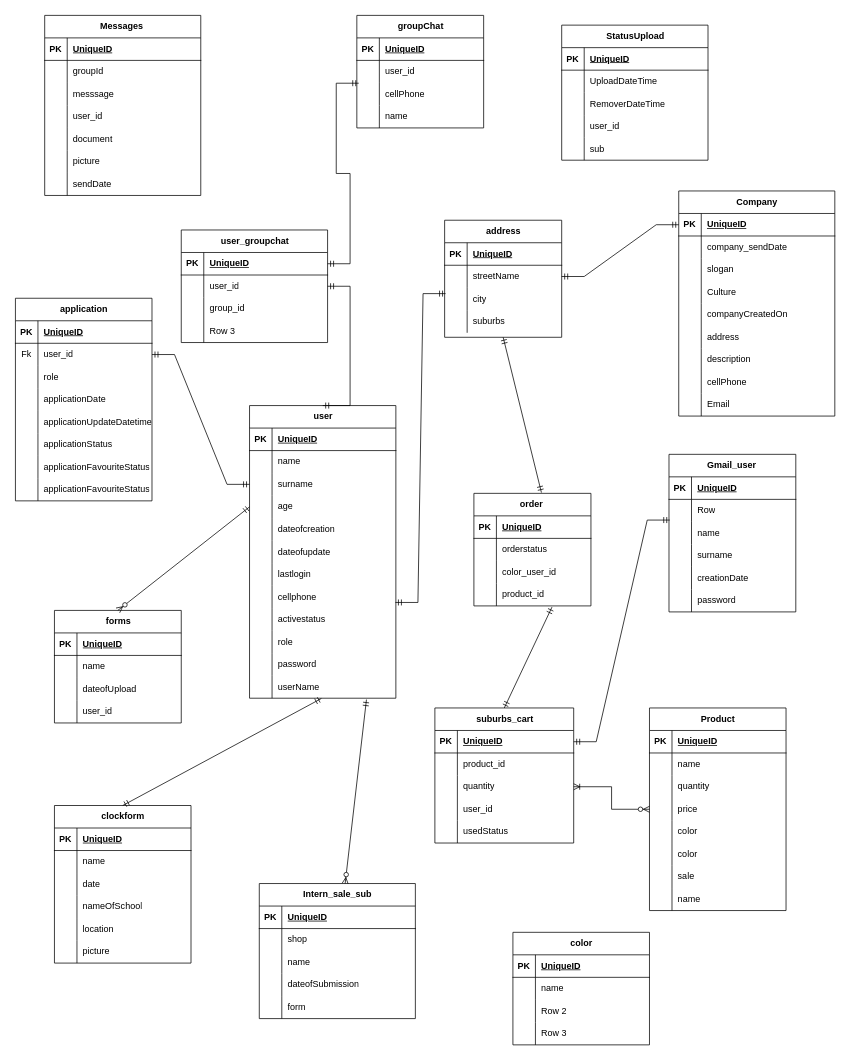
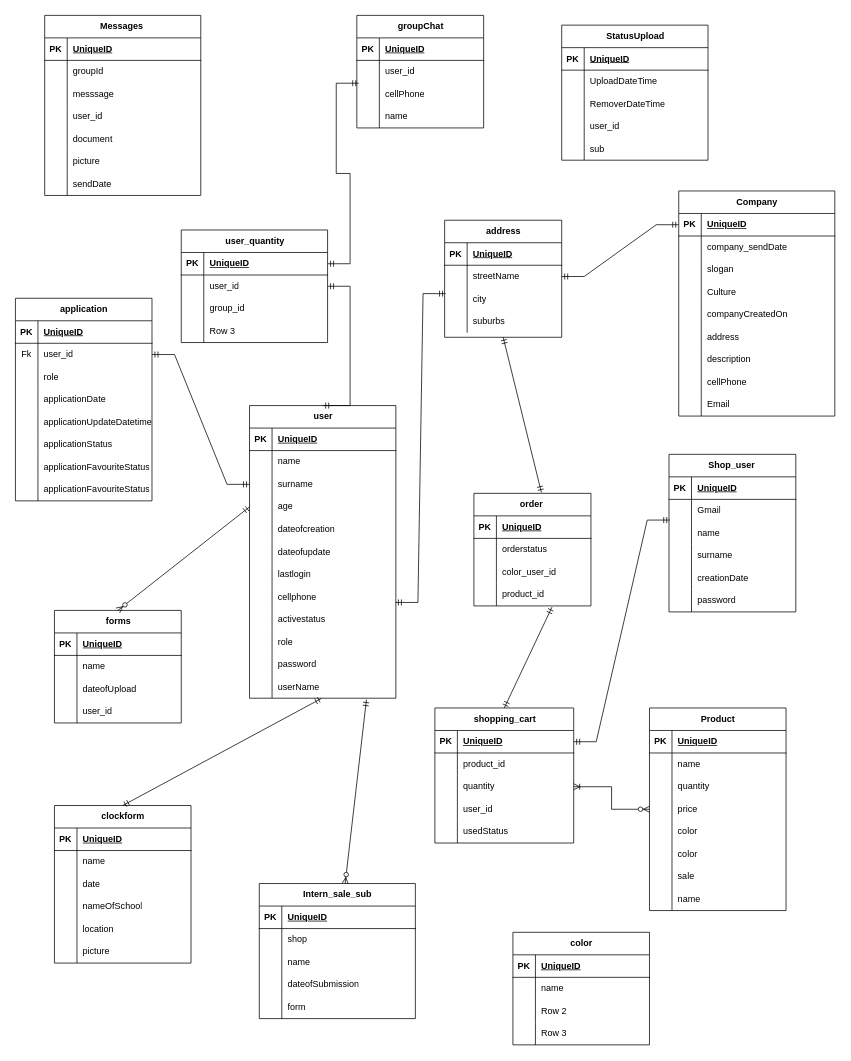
node "user_groupchat": label "user_groupchat" -> "user_quantity"
node "Gmail_user": label "Gmail_user" -> "Shop_user"
node "Row": label "Row" -> "Gmail"
node "suburbs_cart": label "suburbs_cart" -> "shopping_cart"
